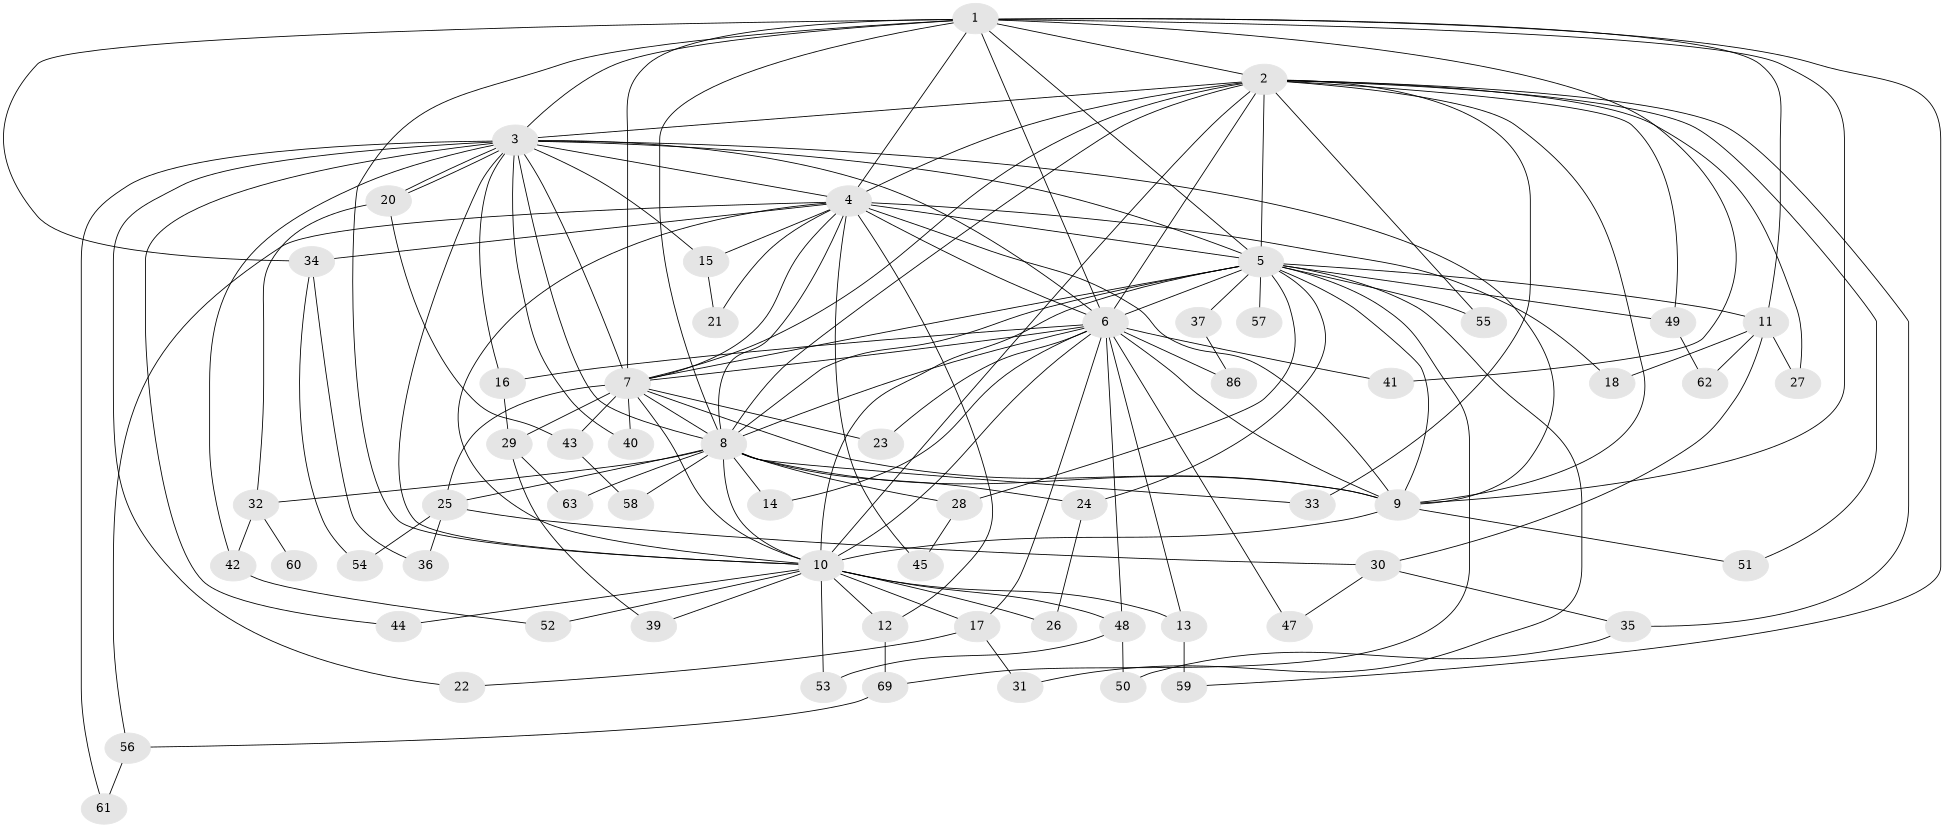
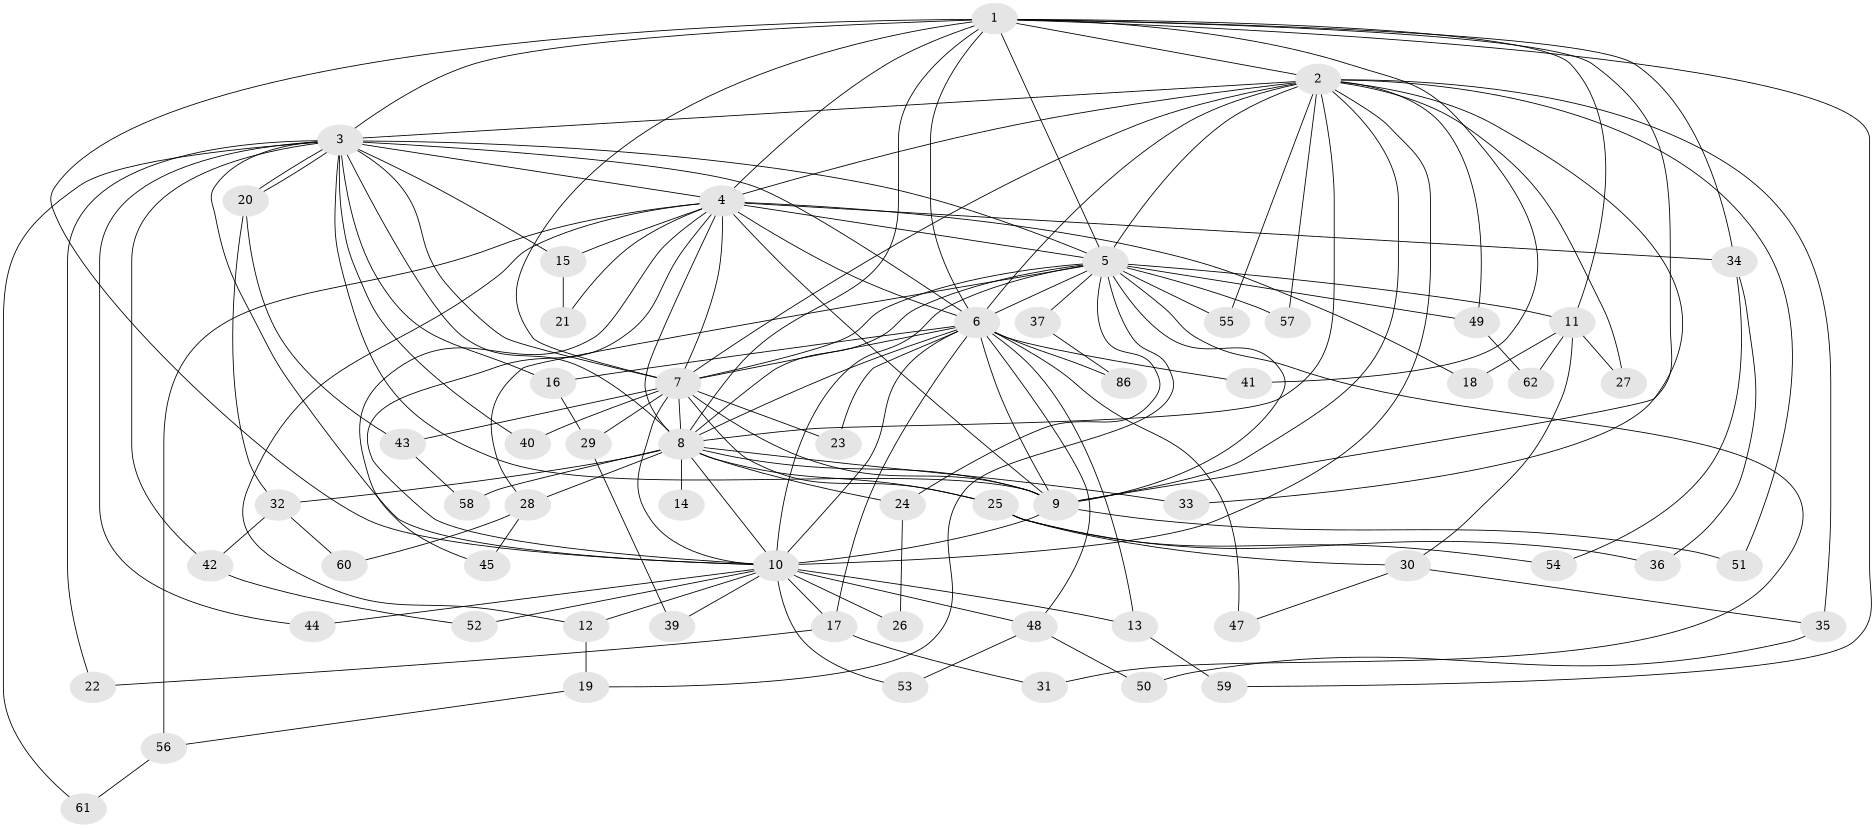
edge "2" -- "57": added
edge "6" -- "14": removed
node "63": removed
edge "28" -- "60": added
node "69": label "69" -> "19"
